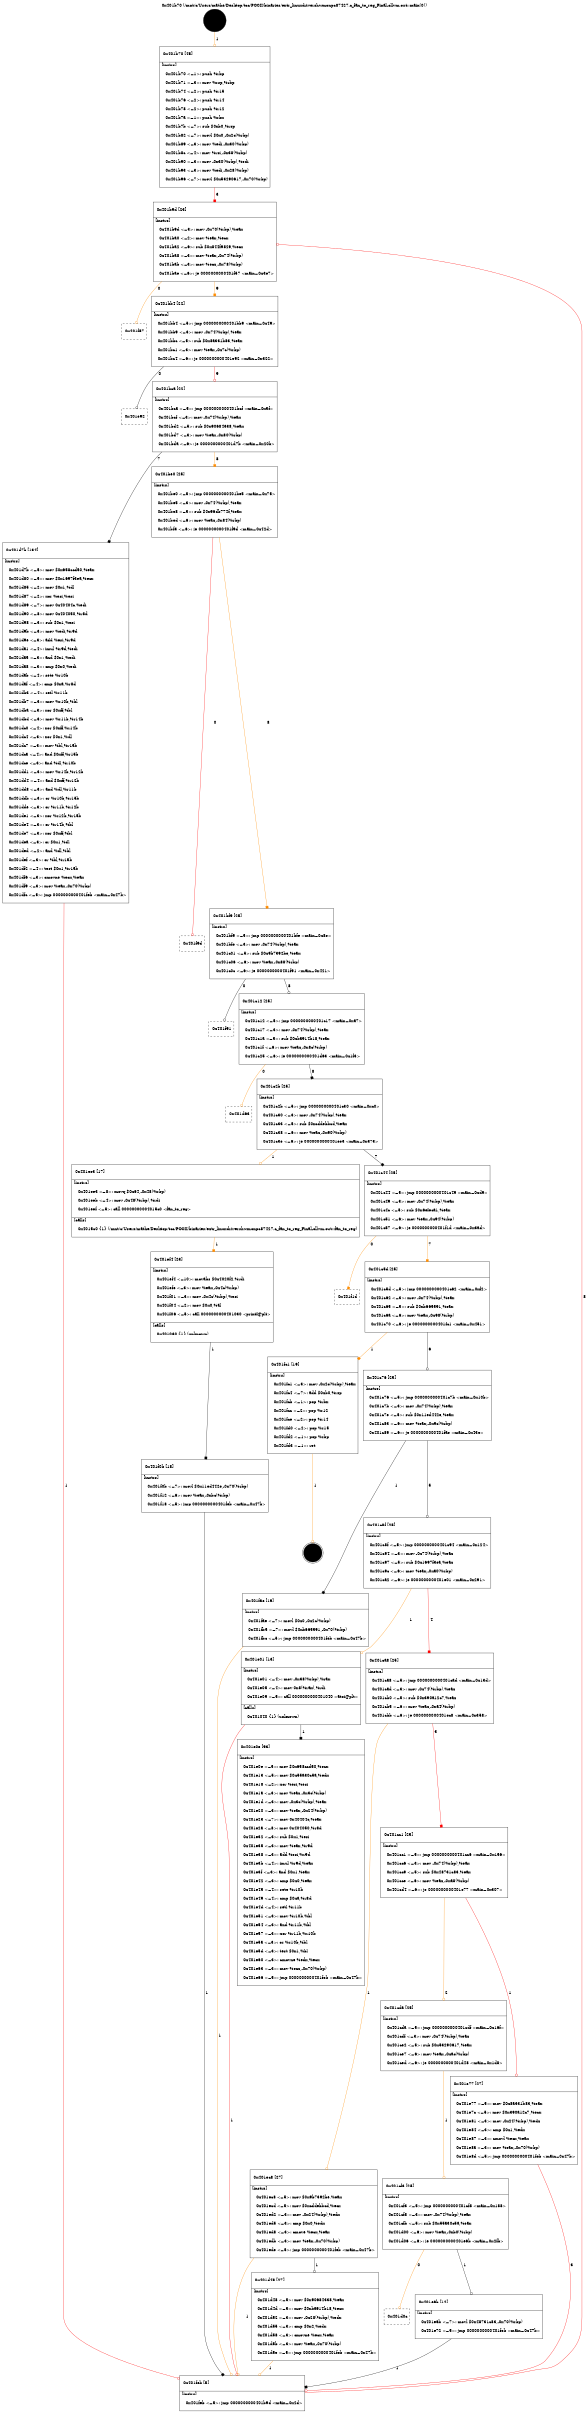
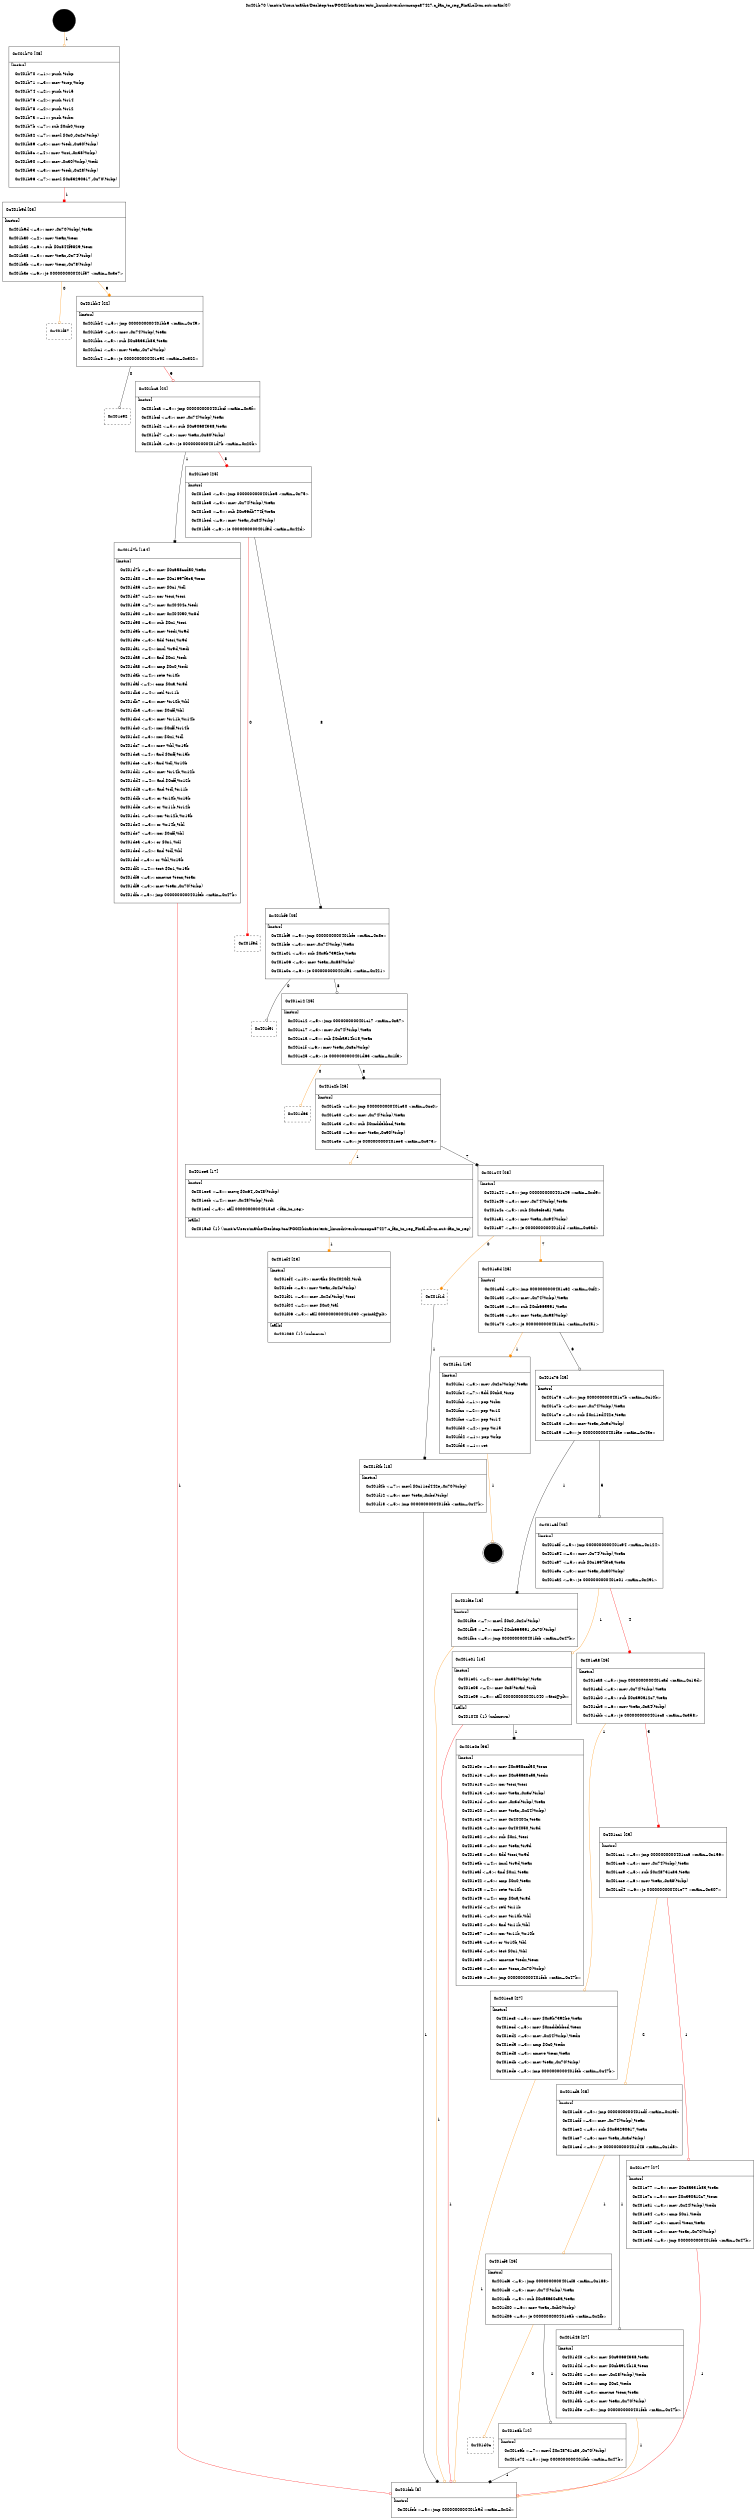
edge "0x401b70 [45]" -> "0x401b9d [23]": label " 3" -> " 1"
edge "0x401bca [22]" -> "0x401be0 [25]": color darkorange -> red
edge "0x401bca [22]" -> "0x401d7b [134]": label " 7" -> " 1"
edge "0x401be0 [25]" -> "0x401bf9 [25]": color darkorange -> black
edge "0x401be0 [25]" -> "0x401f9d": arrowhead odot -> box
edge "0x401feb [5]" -> "0x401b9d [23]": removed, label "8"
edge "0x401ef4 [23]" -> "0x401f0b [18]": now "0x401f1d" -> "0x401f0b [18]"
edge "0x401ec8 [27]" -> "0x401d48 [27]": now "0x401cda [25]" -> "0x401d48 [27]"
edge "0x401e77 [27]" -> "0x401feb [5]": label " 3" -> " 1"
